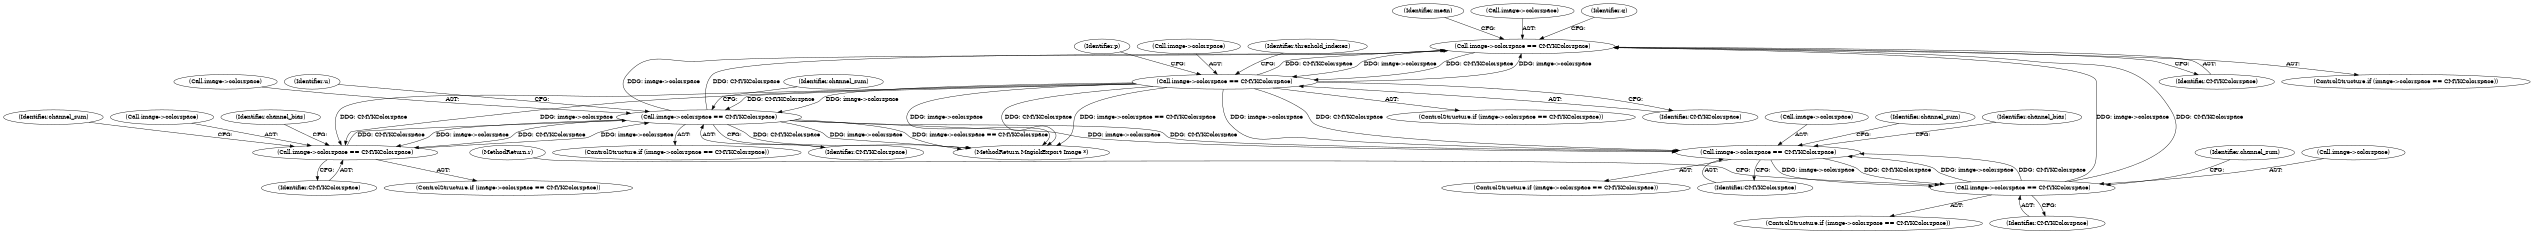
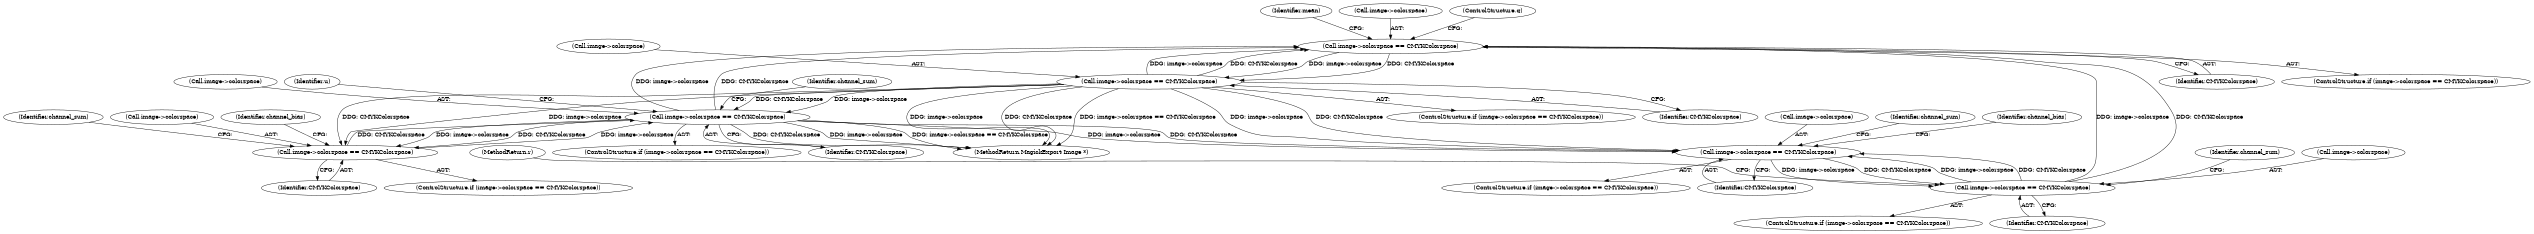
node "(Identifier,q)": label "(Identifier,q)" -> "(ControlStructure,q)"
node "(Identifier,p)": removed
node "(Identifier,threshold_indexes)": removed
